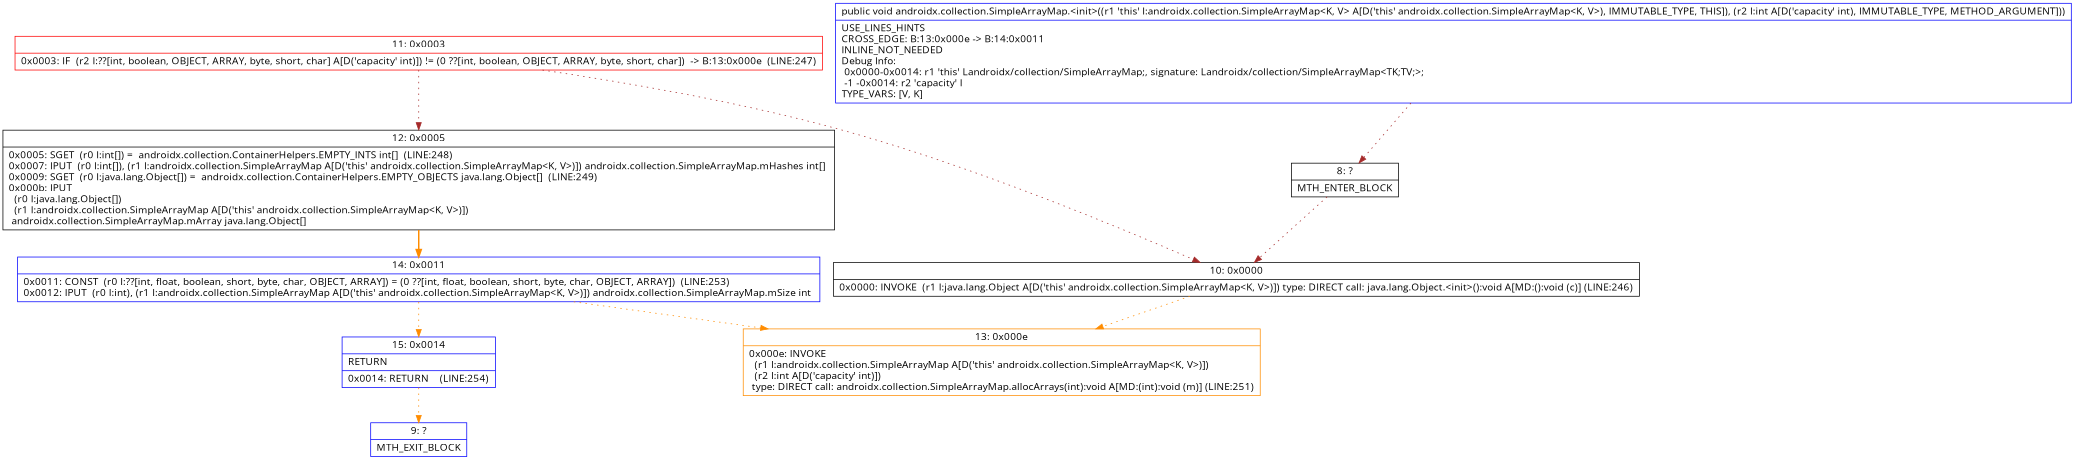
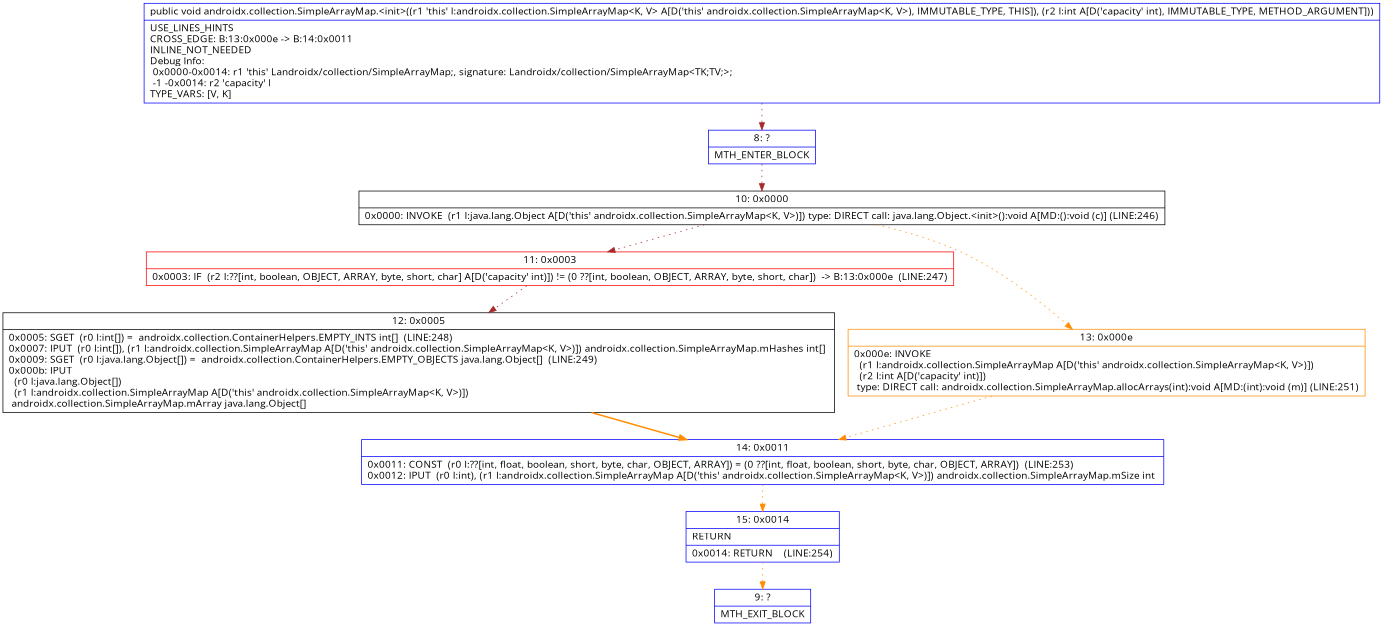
edge "11: 0x0003" -> "10: 0x0000": reversed
node "8: ?": color black -> blue
edge "14: 0x0011" -> "13: 0x000e": reversed
